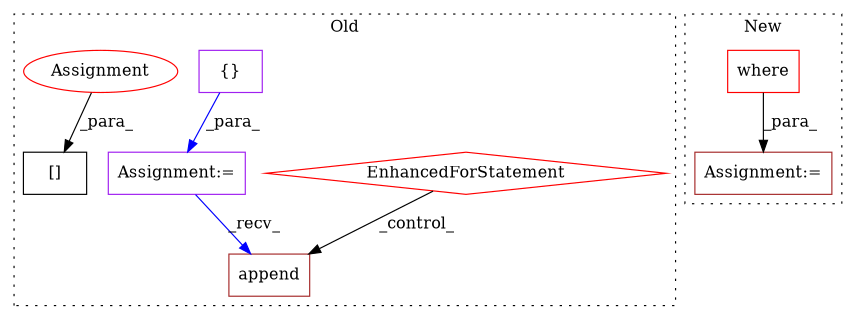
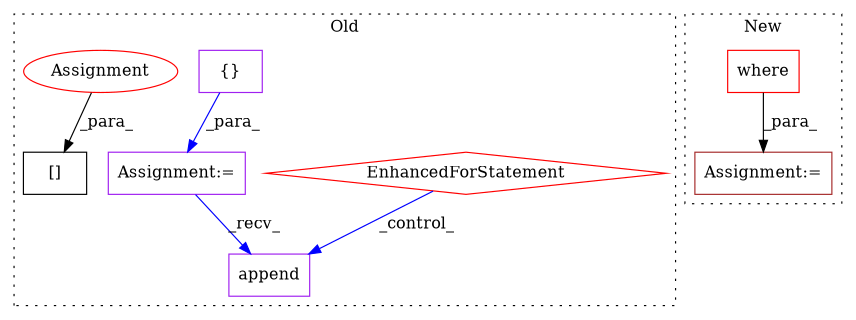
edge "EnhancedForStatement" -> "append": color black -> blue
node "append": color brown -> purple
